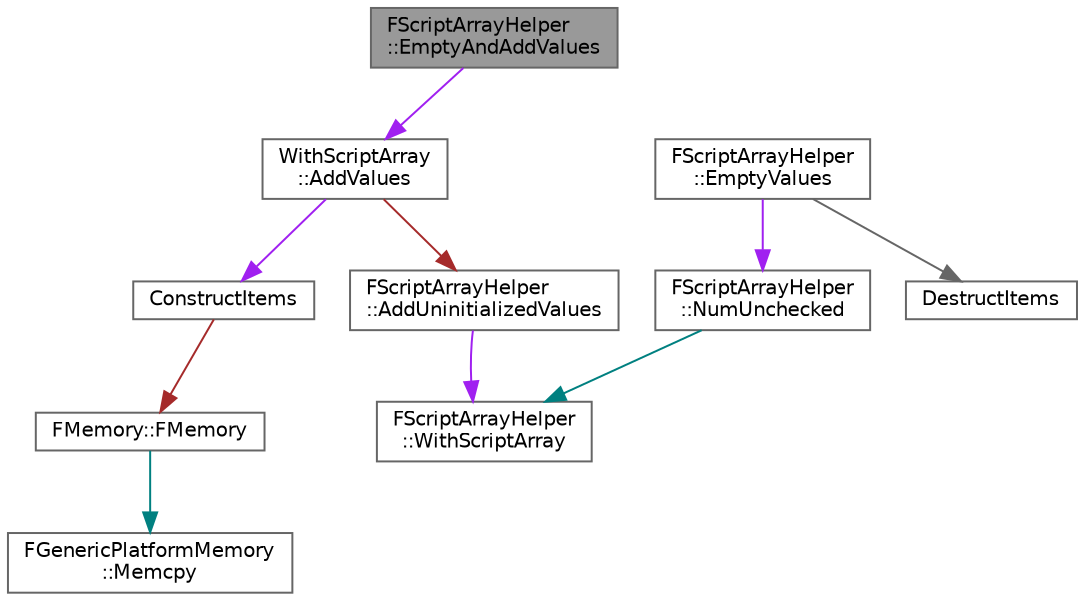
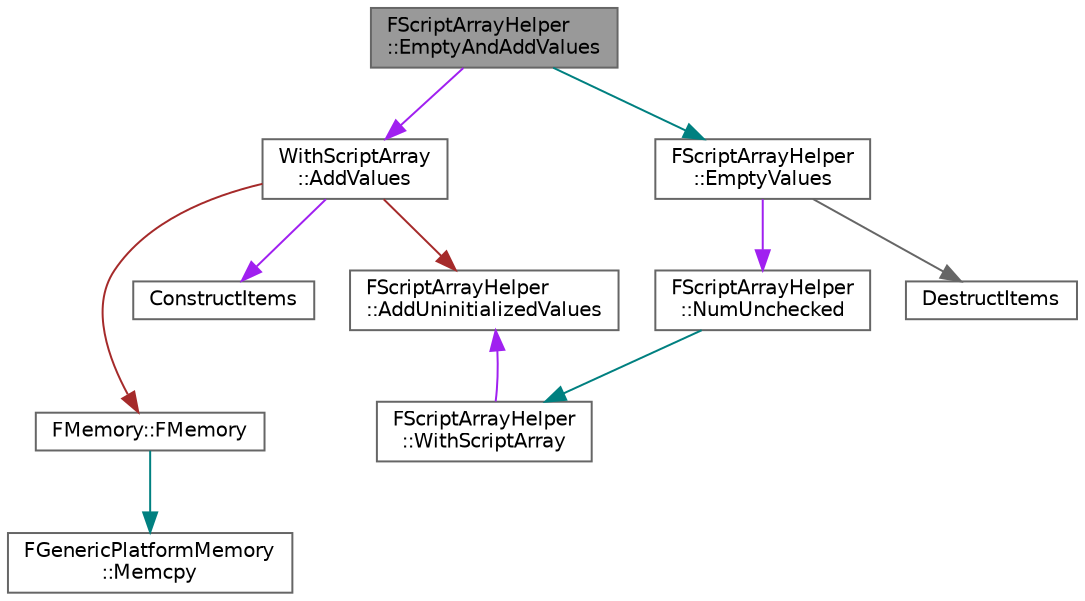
edge "FScriptArrayHelper ::EmptyAndAddValues" -> "FScriptArrayHelper ::EmptyValues": added
edge "FScriptArrayHelper ::AddUninitializedValues" -> "FScriptArrayHelper ::WithScriptArray": reversed
edge "ConstructItems" -> "FMemory::FMemory": now "WithScriptArray ::AddValues" -> "FMemory::FMemory"
